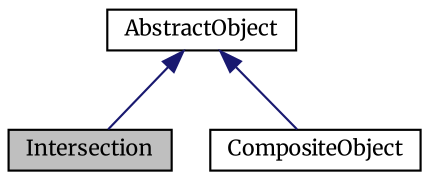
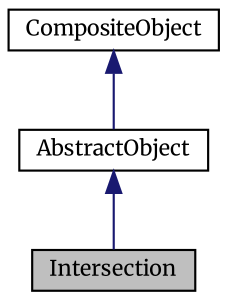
edge "CompositeObject" -> "AbstractObject": reversed
